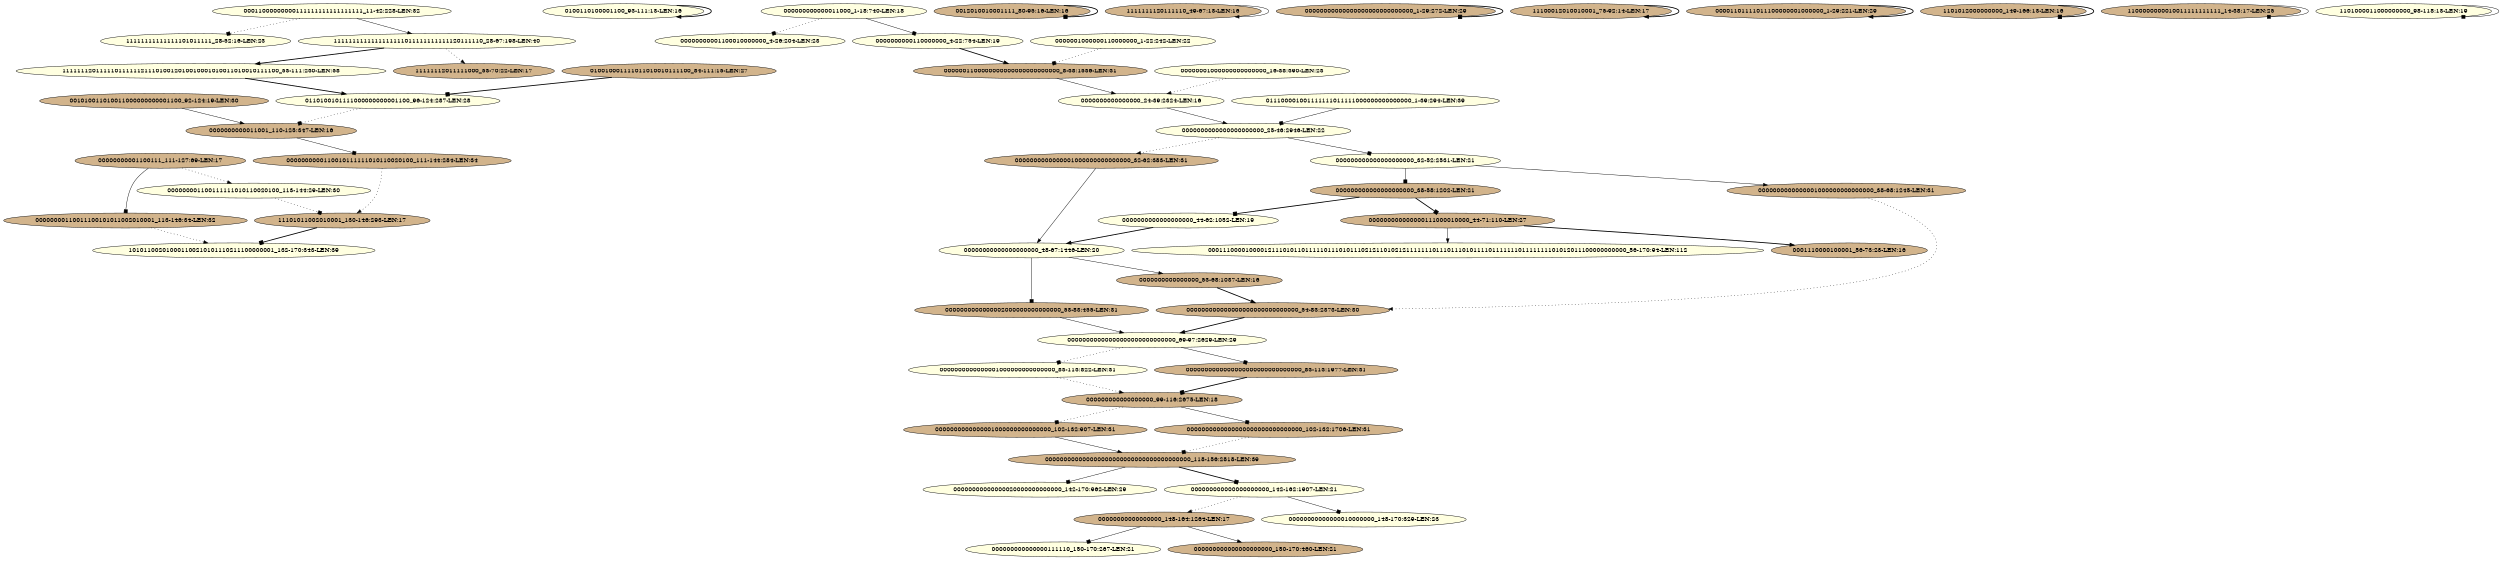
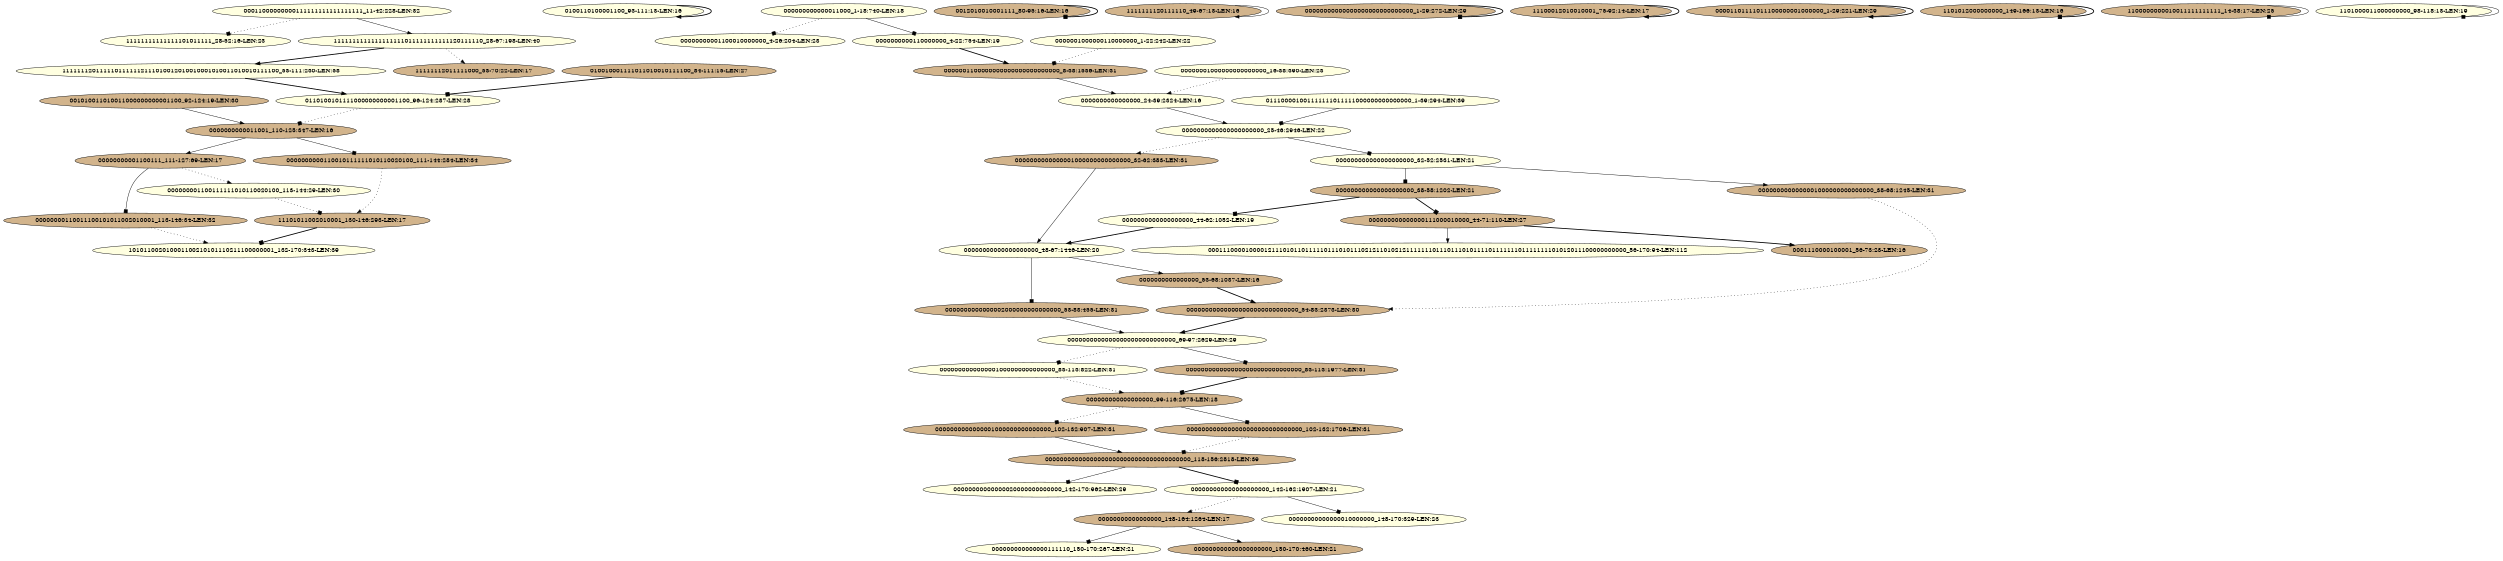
edge "0000000000011001_110-125:347-LEN:16" -> "00000000001100111_111-127:69-LEN:17": added
